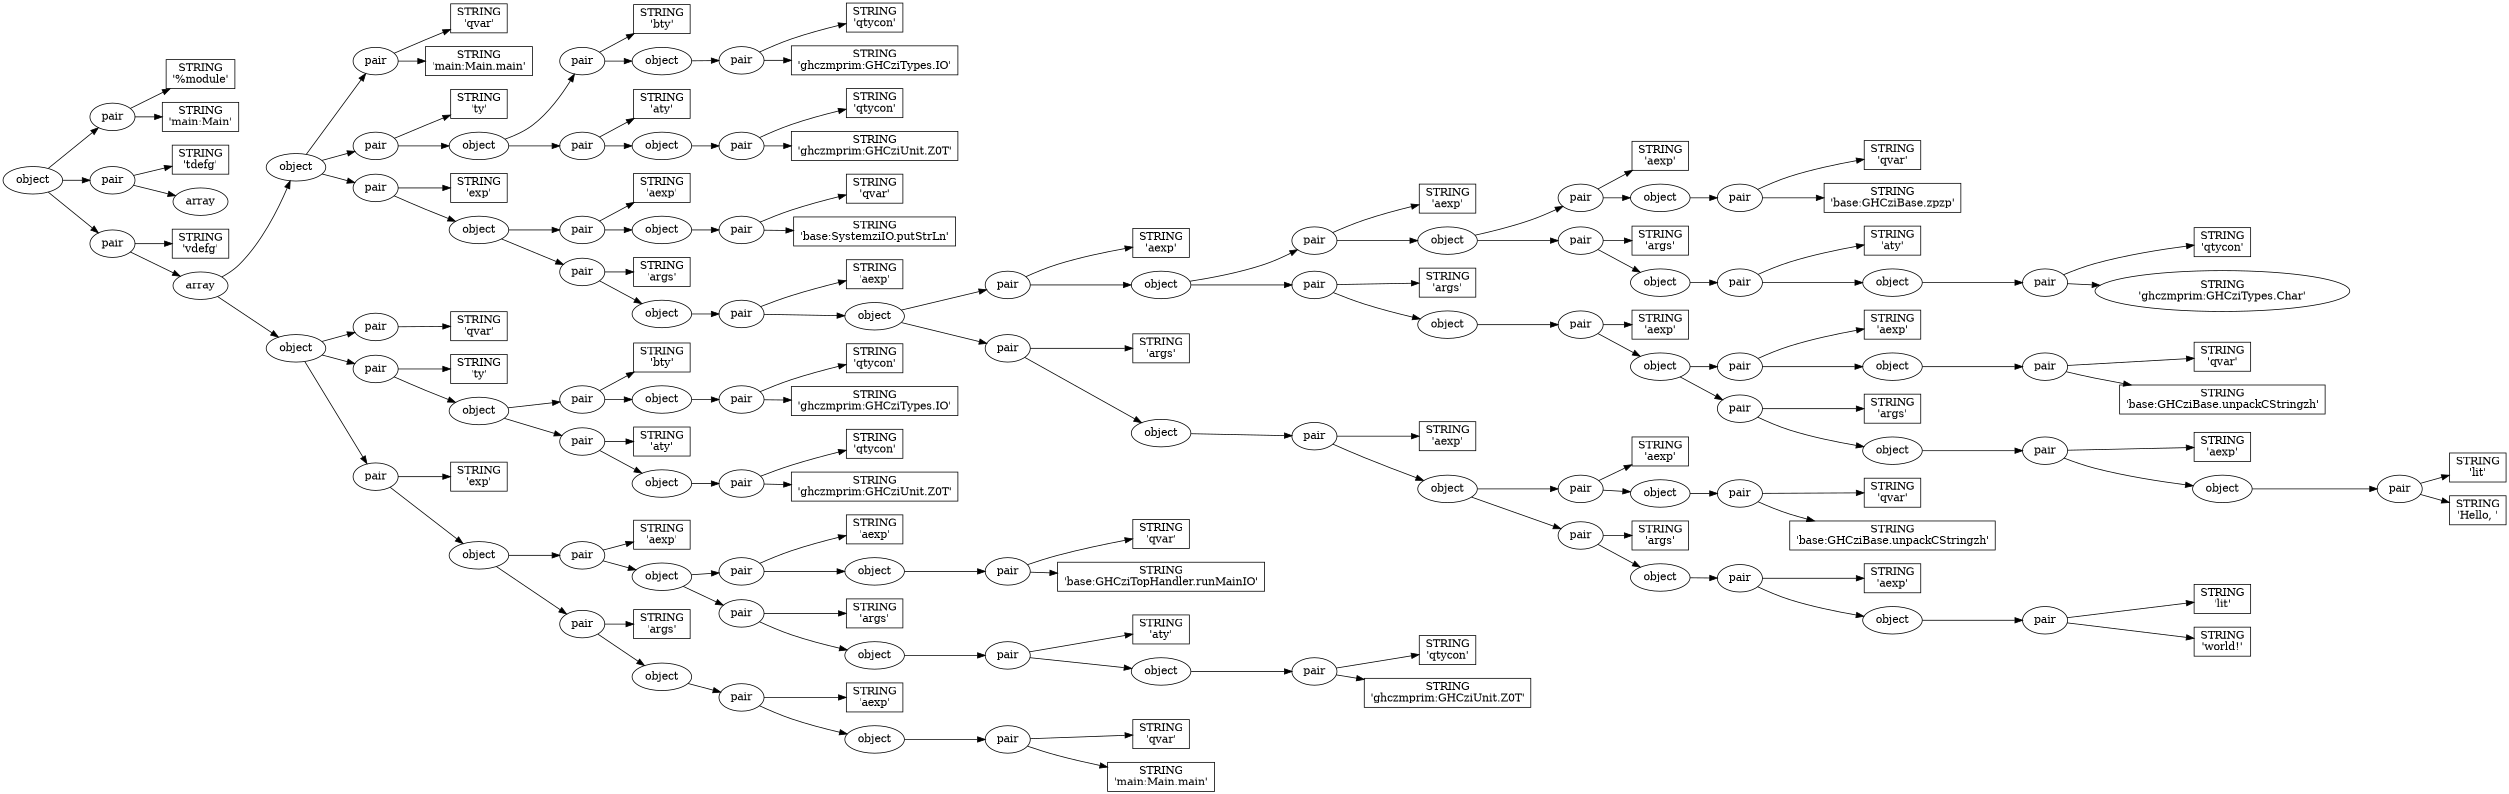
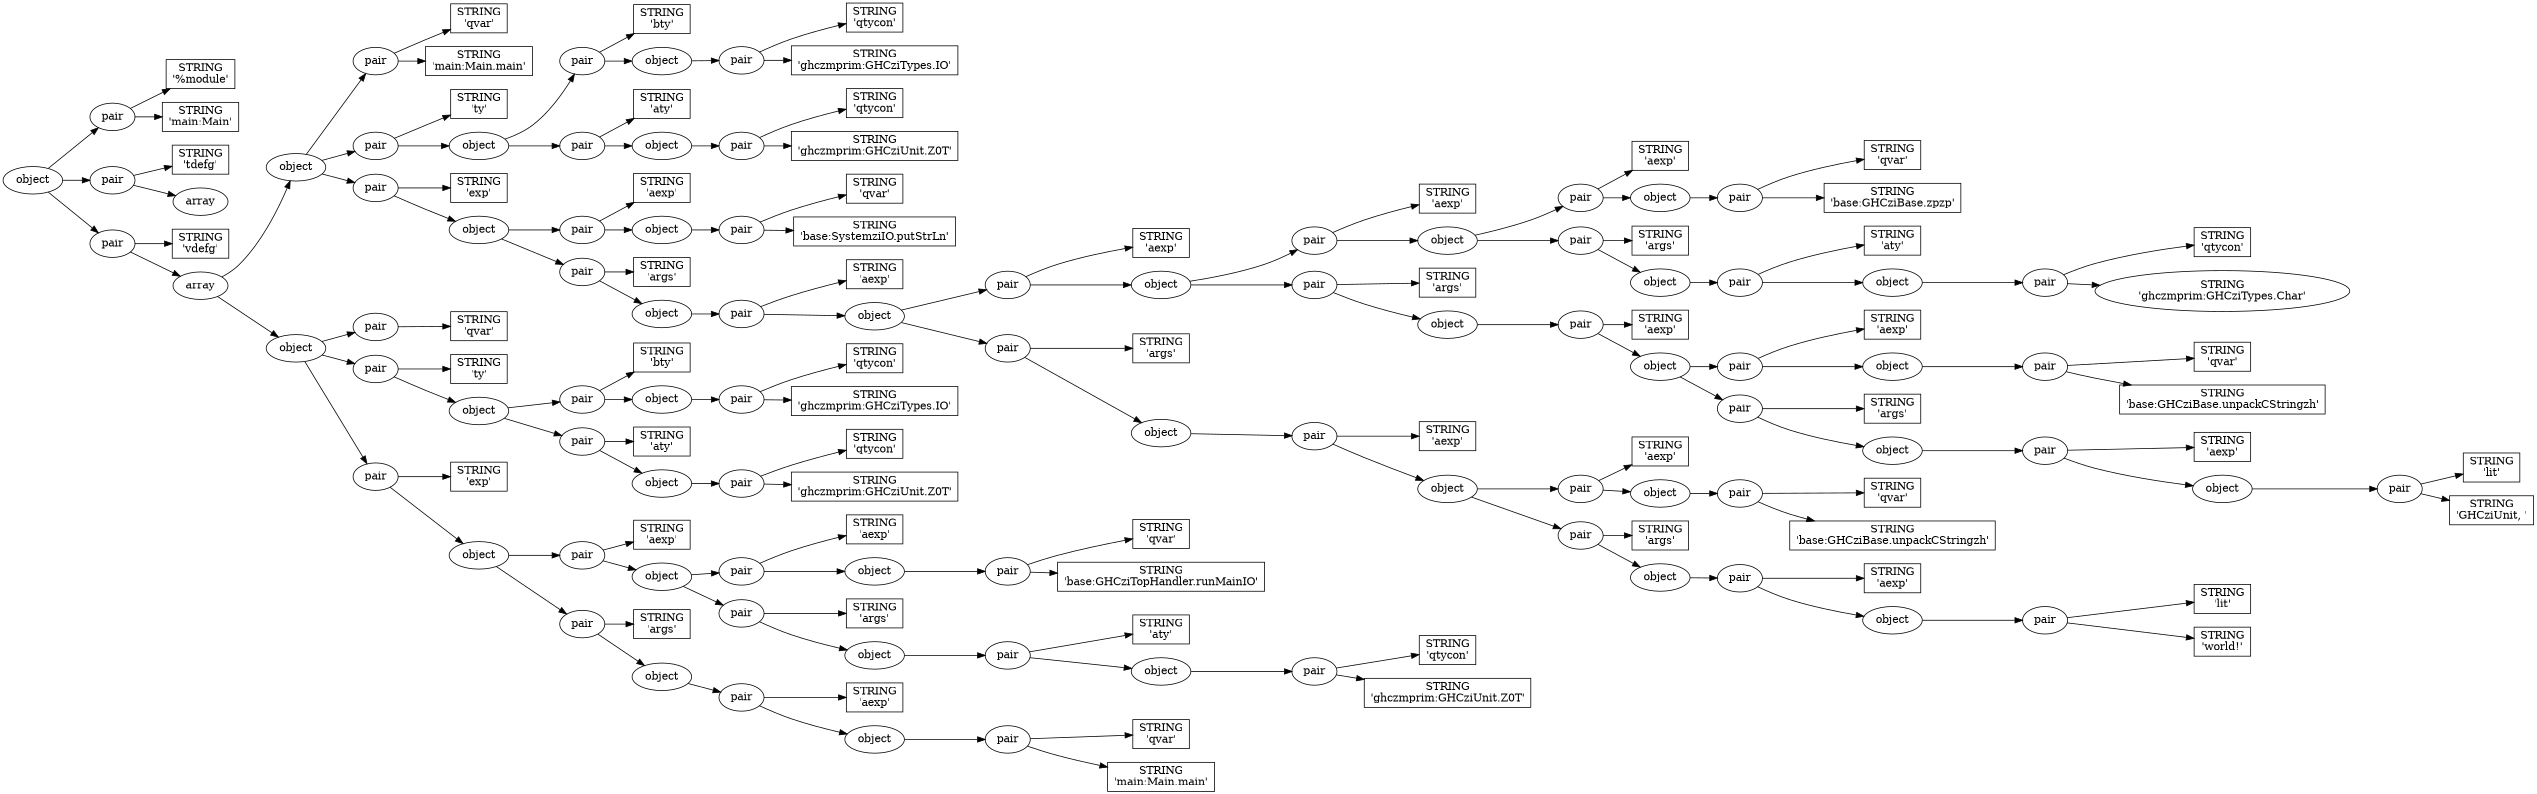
node "STRING 'Hello, '": label "STRING 'Hello, '" -> "STRING 'GHCziUnit, '"
